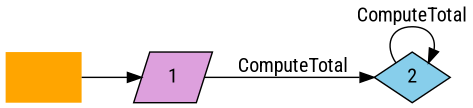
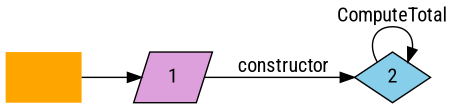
edge "1" -> "2": label "ComputeTotal" -> "constructor"
